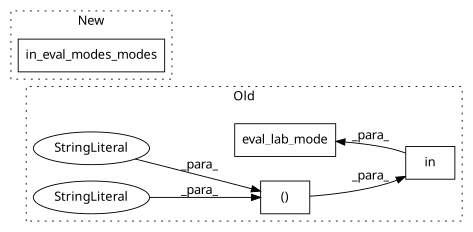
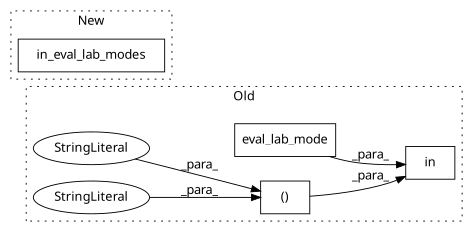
node "in_eval_modes_modes": label "in_eval_modes_modes" -> "in_eval_lab_modes"
edge "in" -> "eval_lab_mode": reversed
